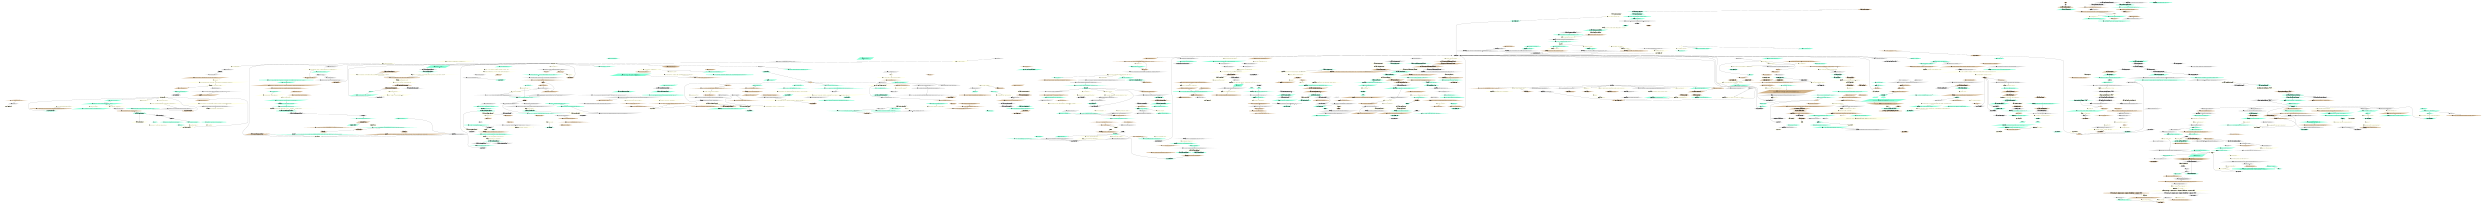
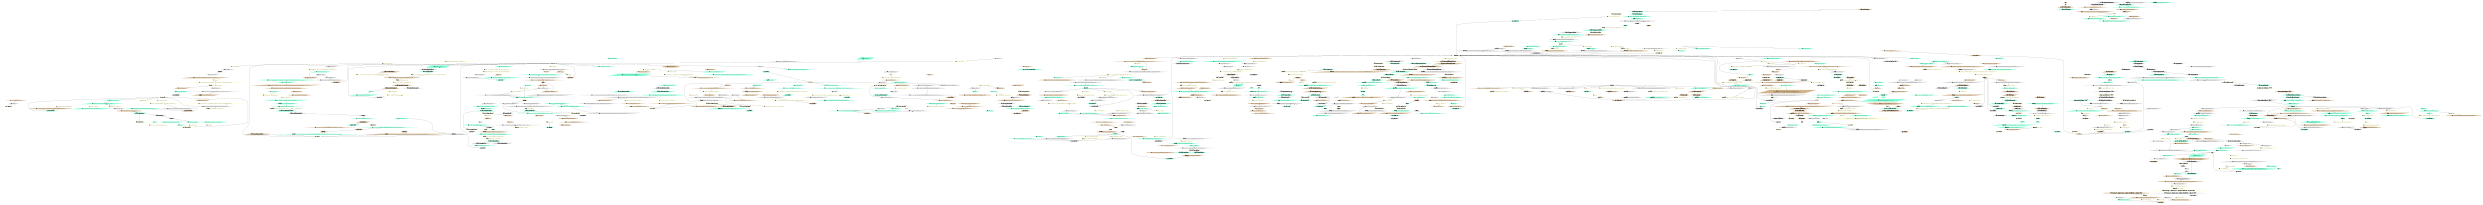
node "Noid: “关于物质的知识倒是无穷无尽。”他环顾教堂空洞的大厅。“行会之类的。教导独立自主。”": added
node "Conceptualization: 再说一遍？": fillcolor tan -> aquamarine
node "You: “你为什么叫‘诺伊德’（偏执狂）？”": removed
